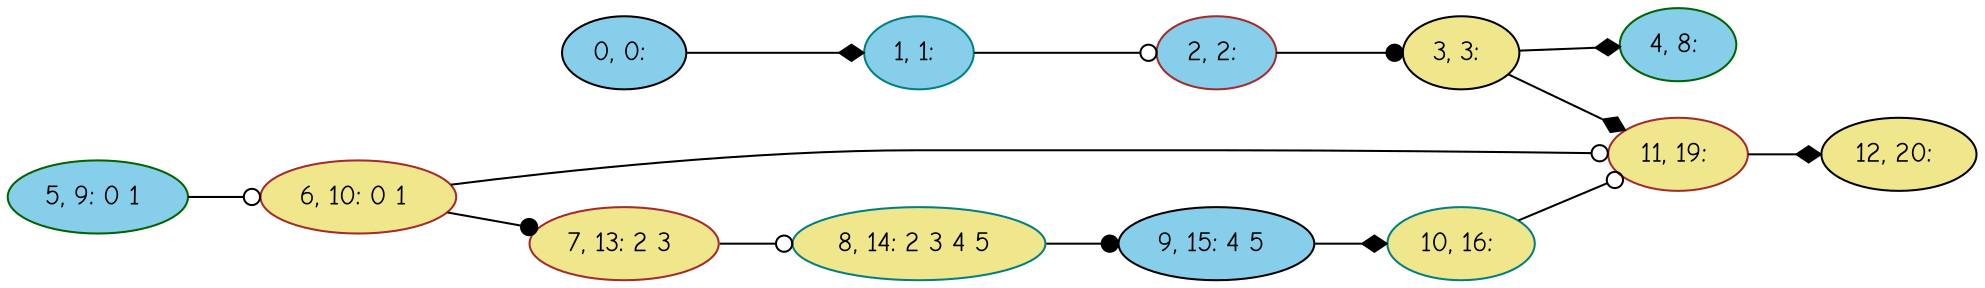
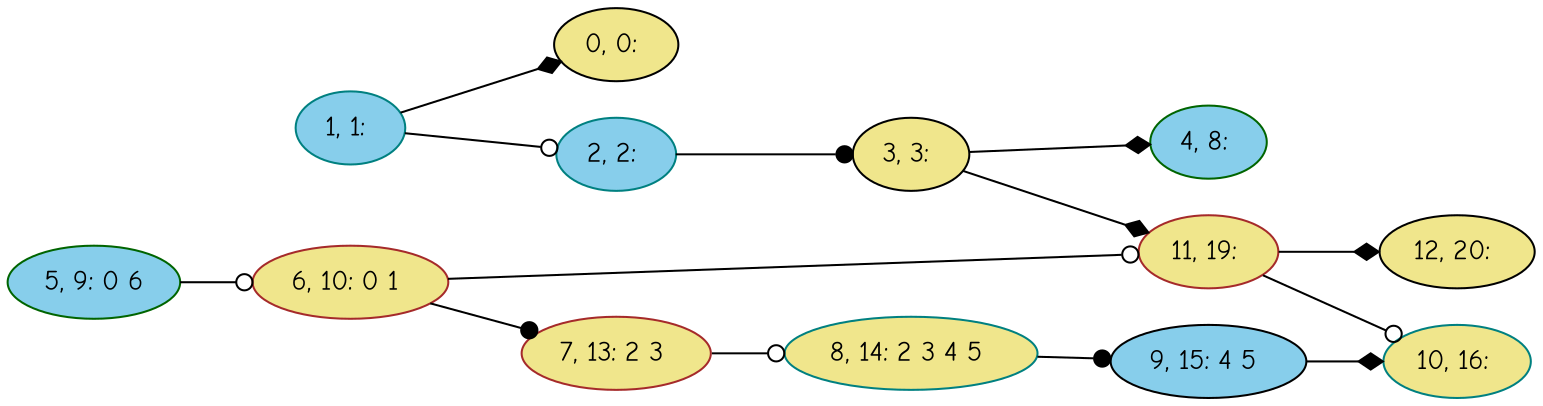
node "0, 0:": fillcolor skyblue -> khaki
edge "0, 0:" -> "1, 1:": reversed
node "2, 2:": color brown -> teal
node "5, 9: 0 1": label "5, 9: 0 1" -> "5, 9: 0 6"
edge "10, 16:" -> "11, 19:": reversed
